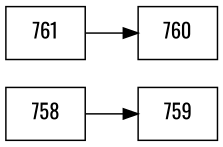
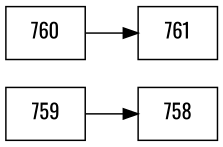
edge "761" -> "760": reversed
edge "758" -> "759": reversed
